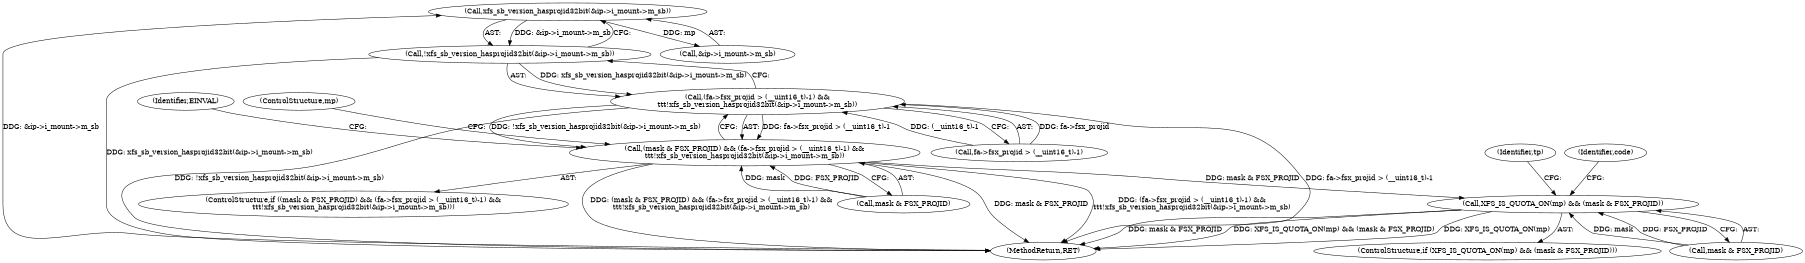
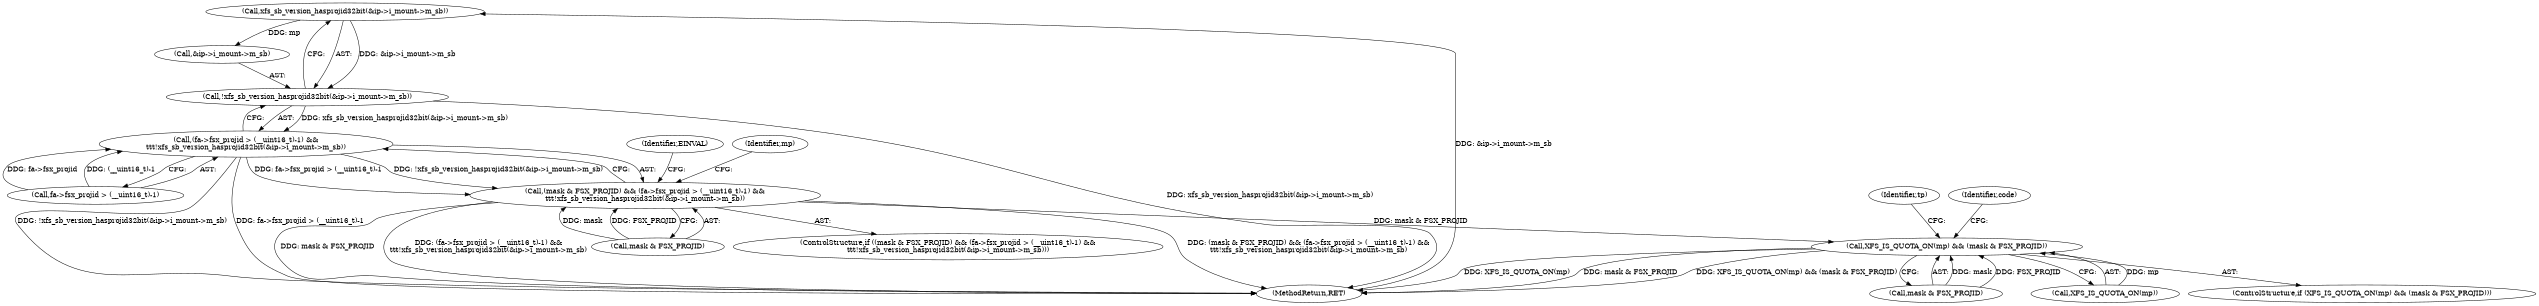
edge "(Call,&ip->i_mount->m_sb)" -> "(Call,xfs_sb_version_hasprojid32bit(&ip->i_mount->m_sb))": now "(Call,&ip->i_mount->m_sb)" -> "(Call,!xfs_sb_version_hasprojid32bit(&ip->i_mount->m_sb))"
node "(ControlStructure,mp)": label "(ControlStructure,mp)" -> "(Identifier,mp)"
node "(Call,XFS_IS_QUOTA_ON(mp))": added
